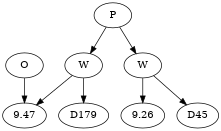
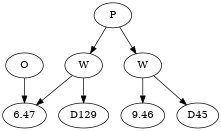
node "9.47": label "9.47" -> "6.47"
node "D179": label "D179" -> "D129"
node "9.26": label "9.26" -> "9.46"
